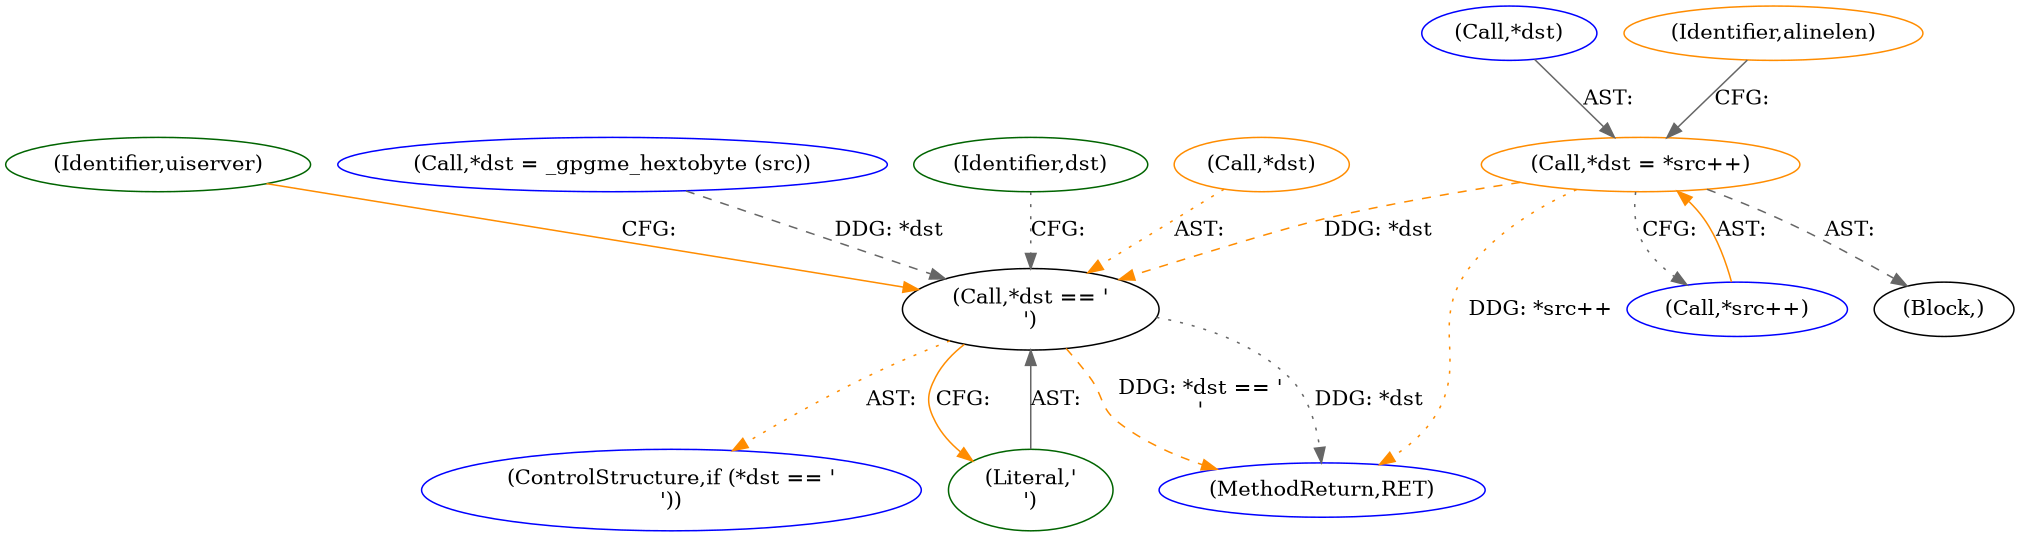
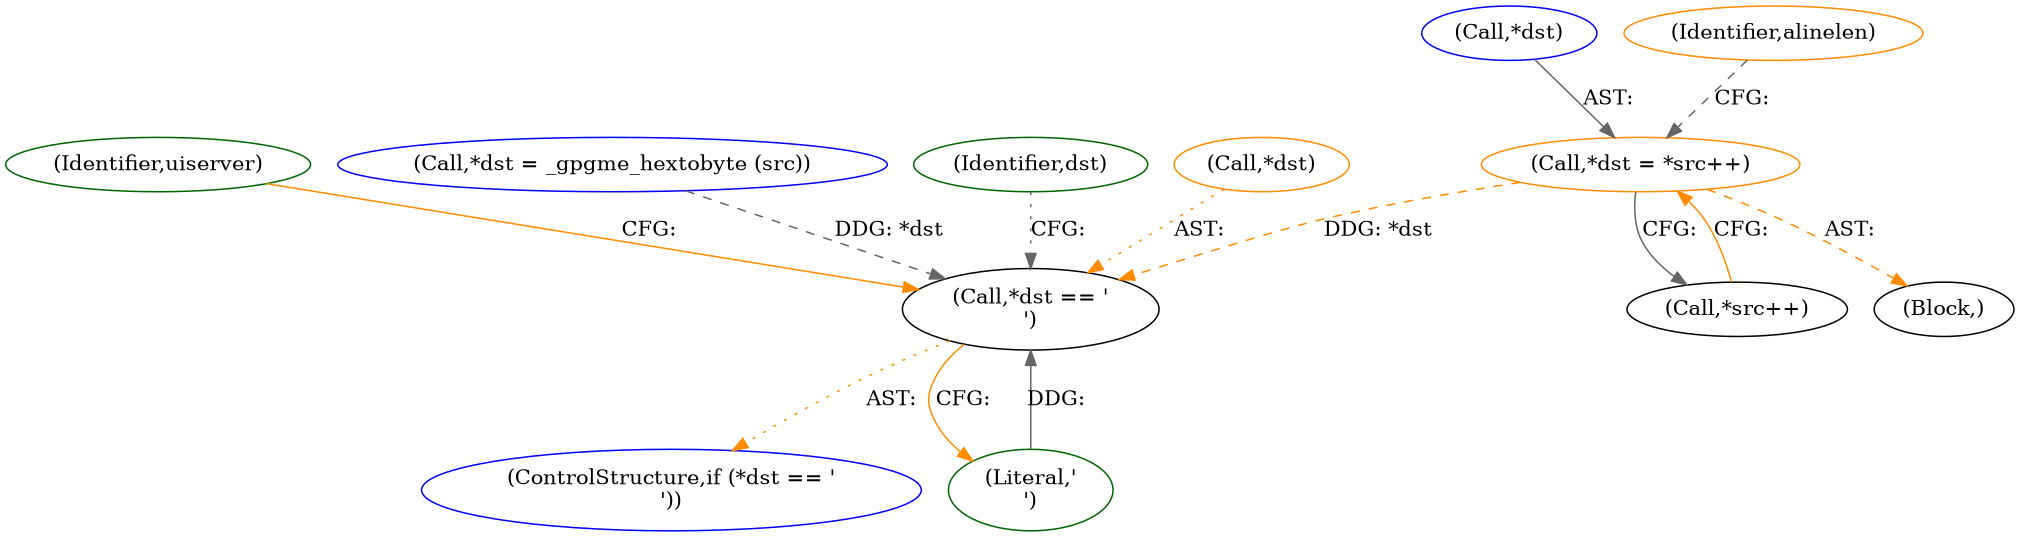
edge "(Identifier,alinelen)" -> "(Call,*dst = *src++)": style solid -> dashed
edge "(Call,*src++)" -> "(Call,*dst = *src++)": label "AST: " -> "CFG: "
edge "(Call,*dst = *src++)" -> "(Block,)": color gray40 -> darkorange
edge "(Call,*dst = *src++)" -> "(Call,*src++)": style dotted -> solid
node "(Call,*src++)": color blue -> black
edge "(Literal,' ')" -> "(Call,*dst == ' ')": label "AST: " -> "DDG: "
node "(MethodReturn,RET)": removed
